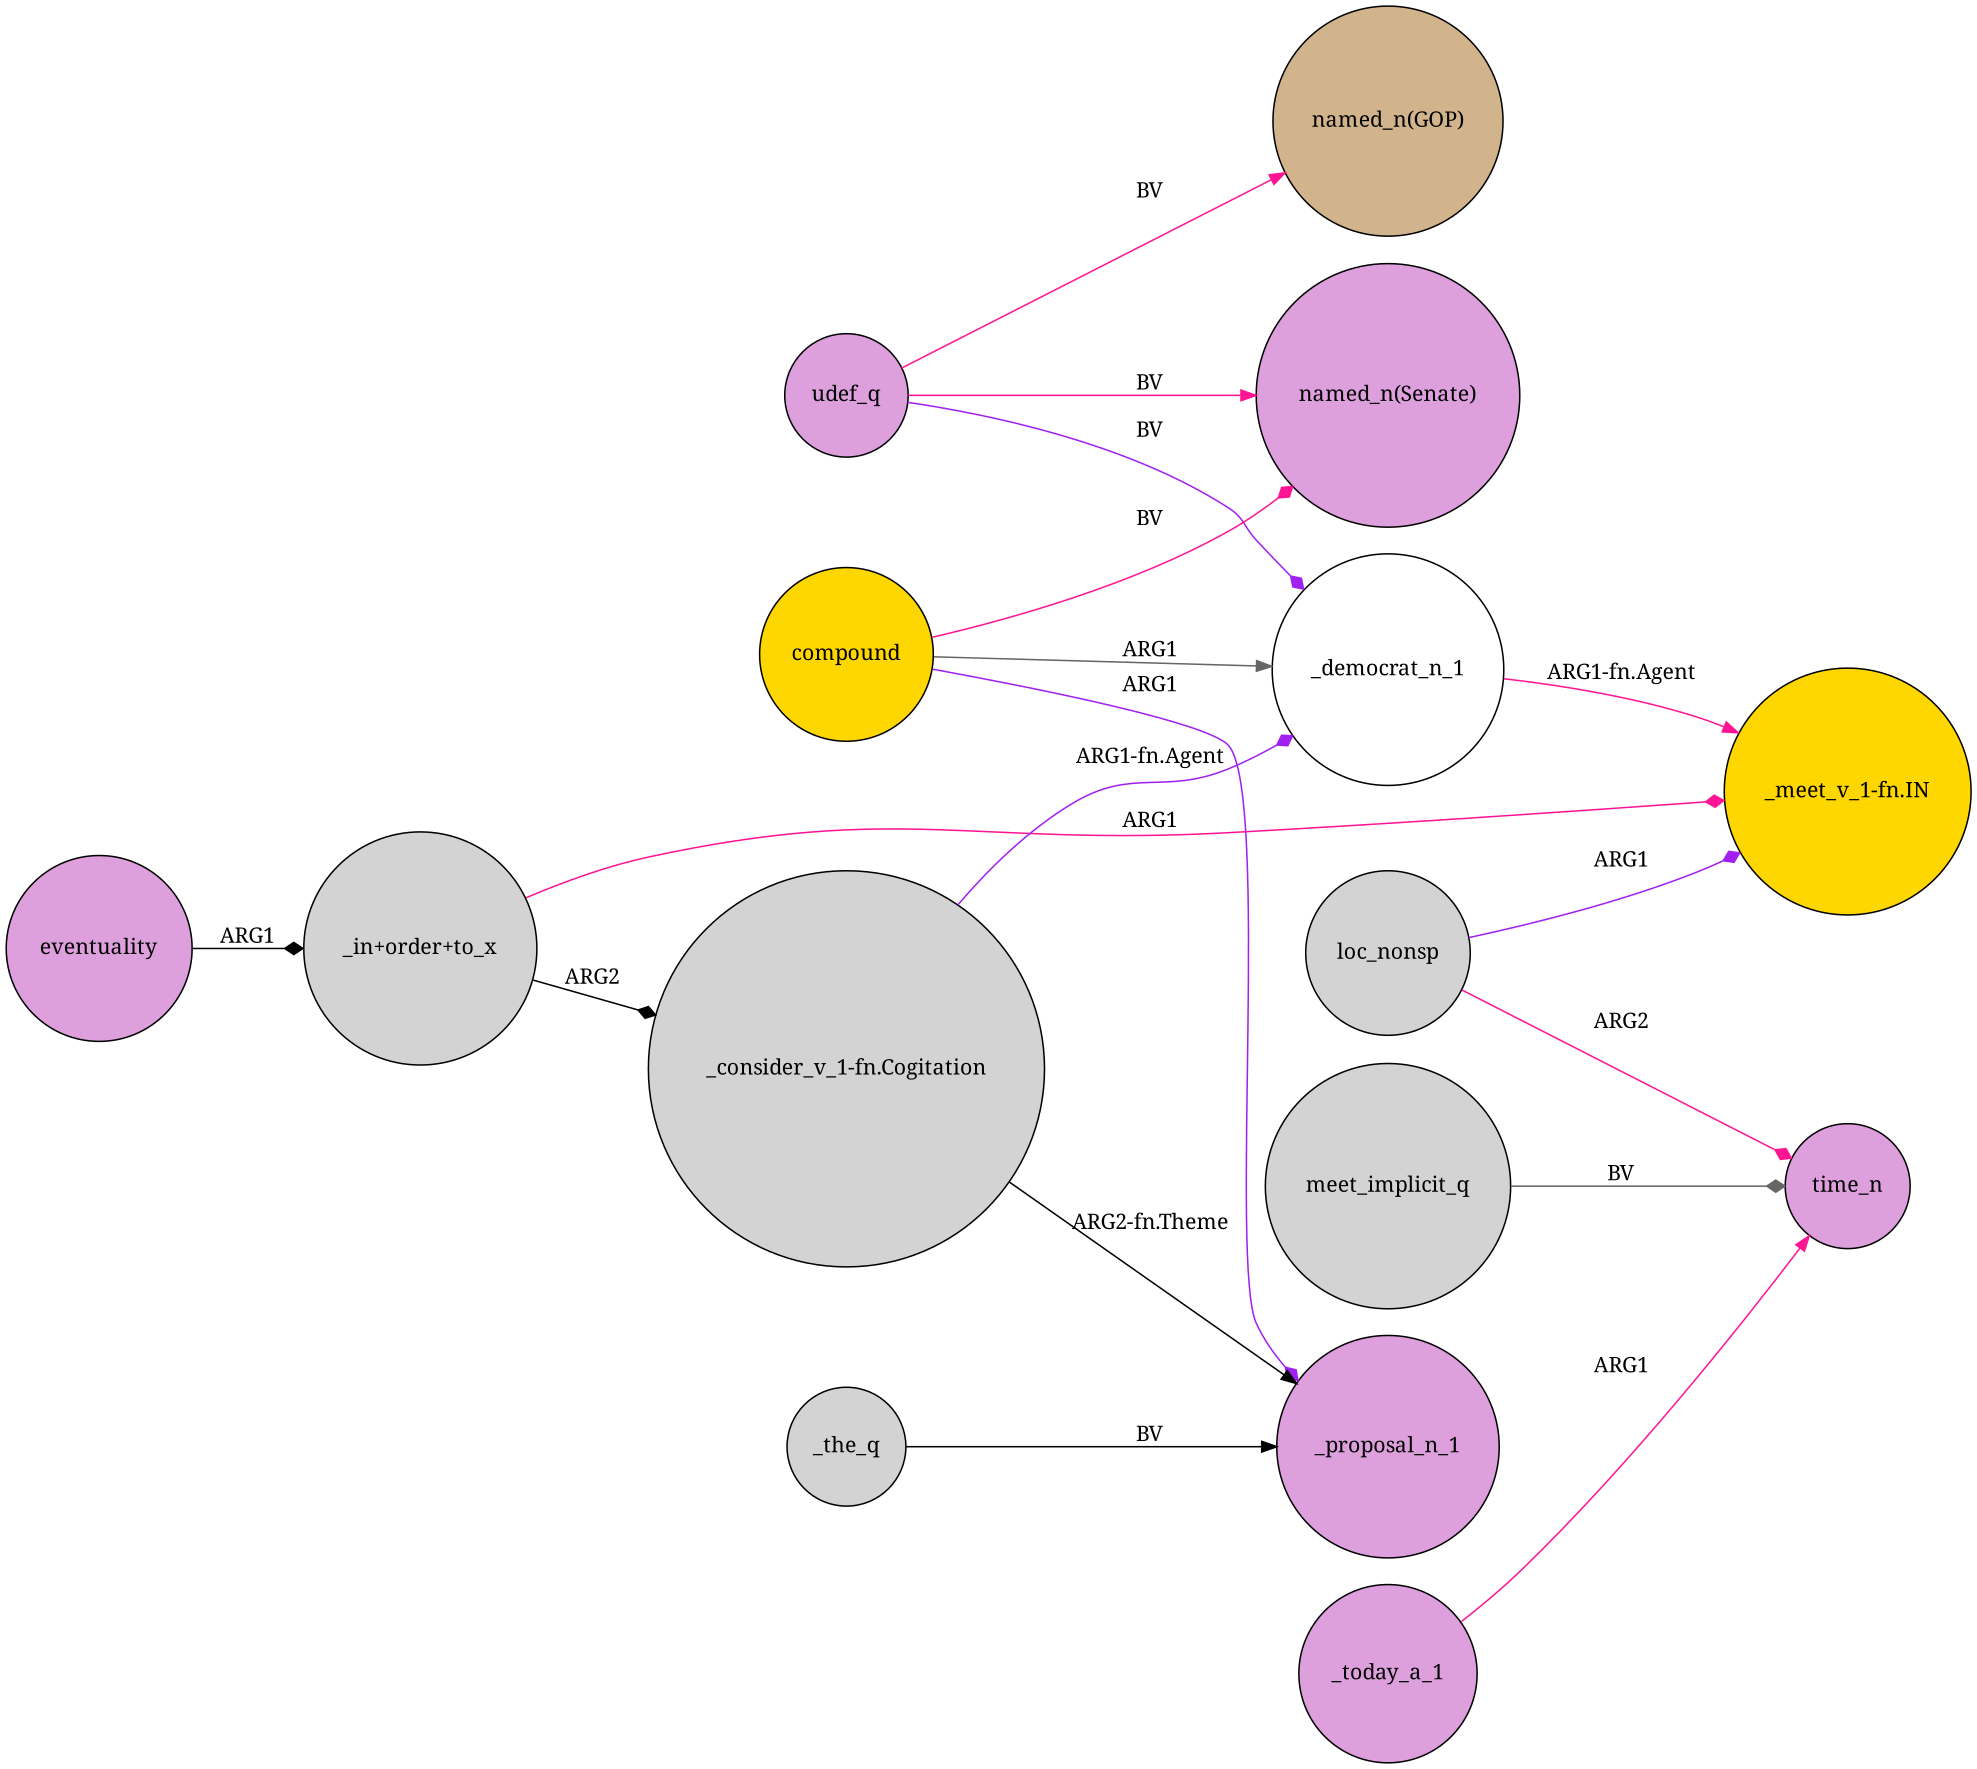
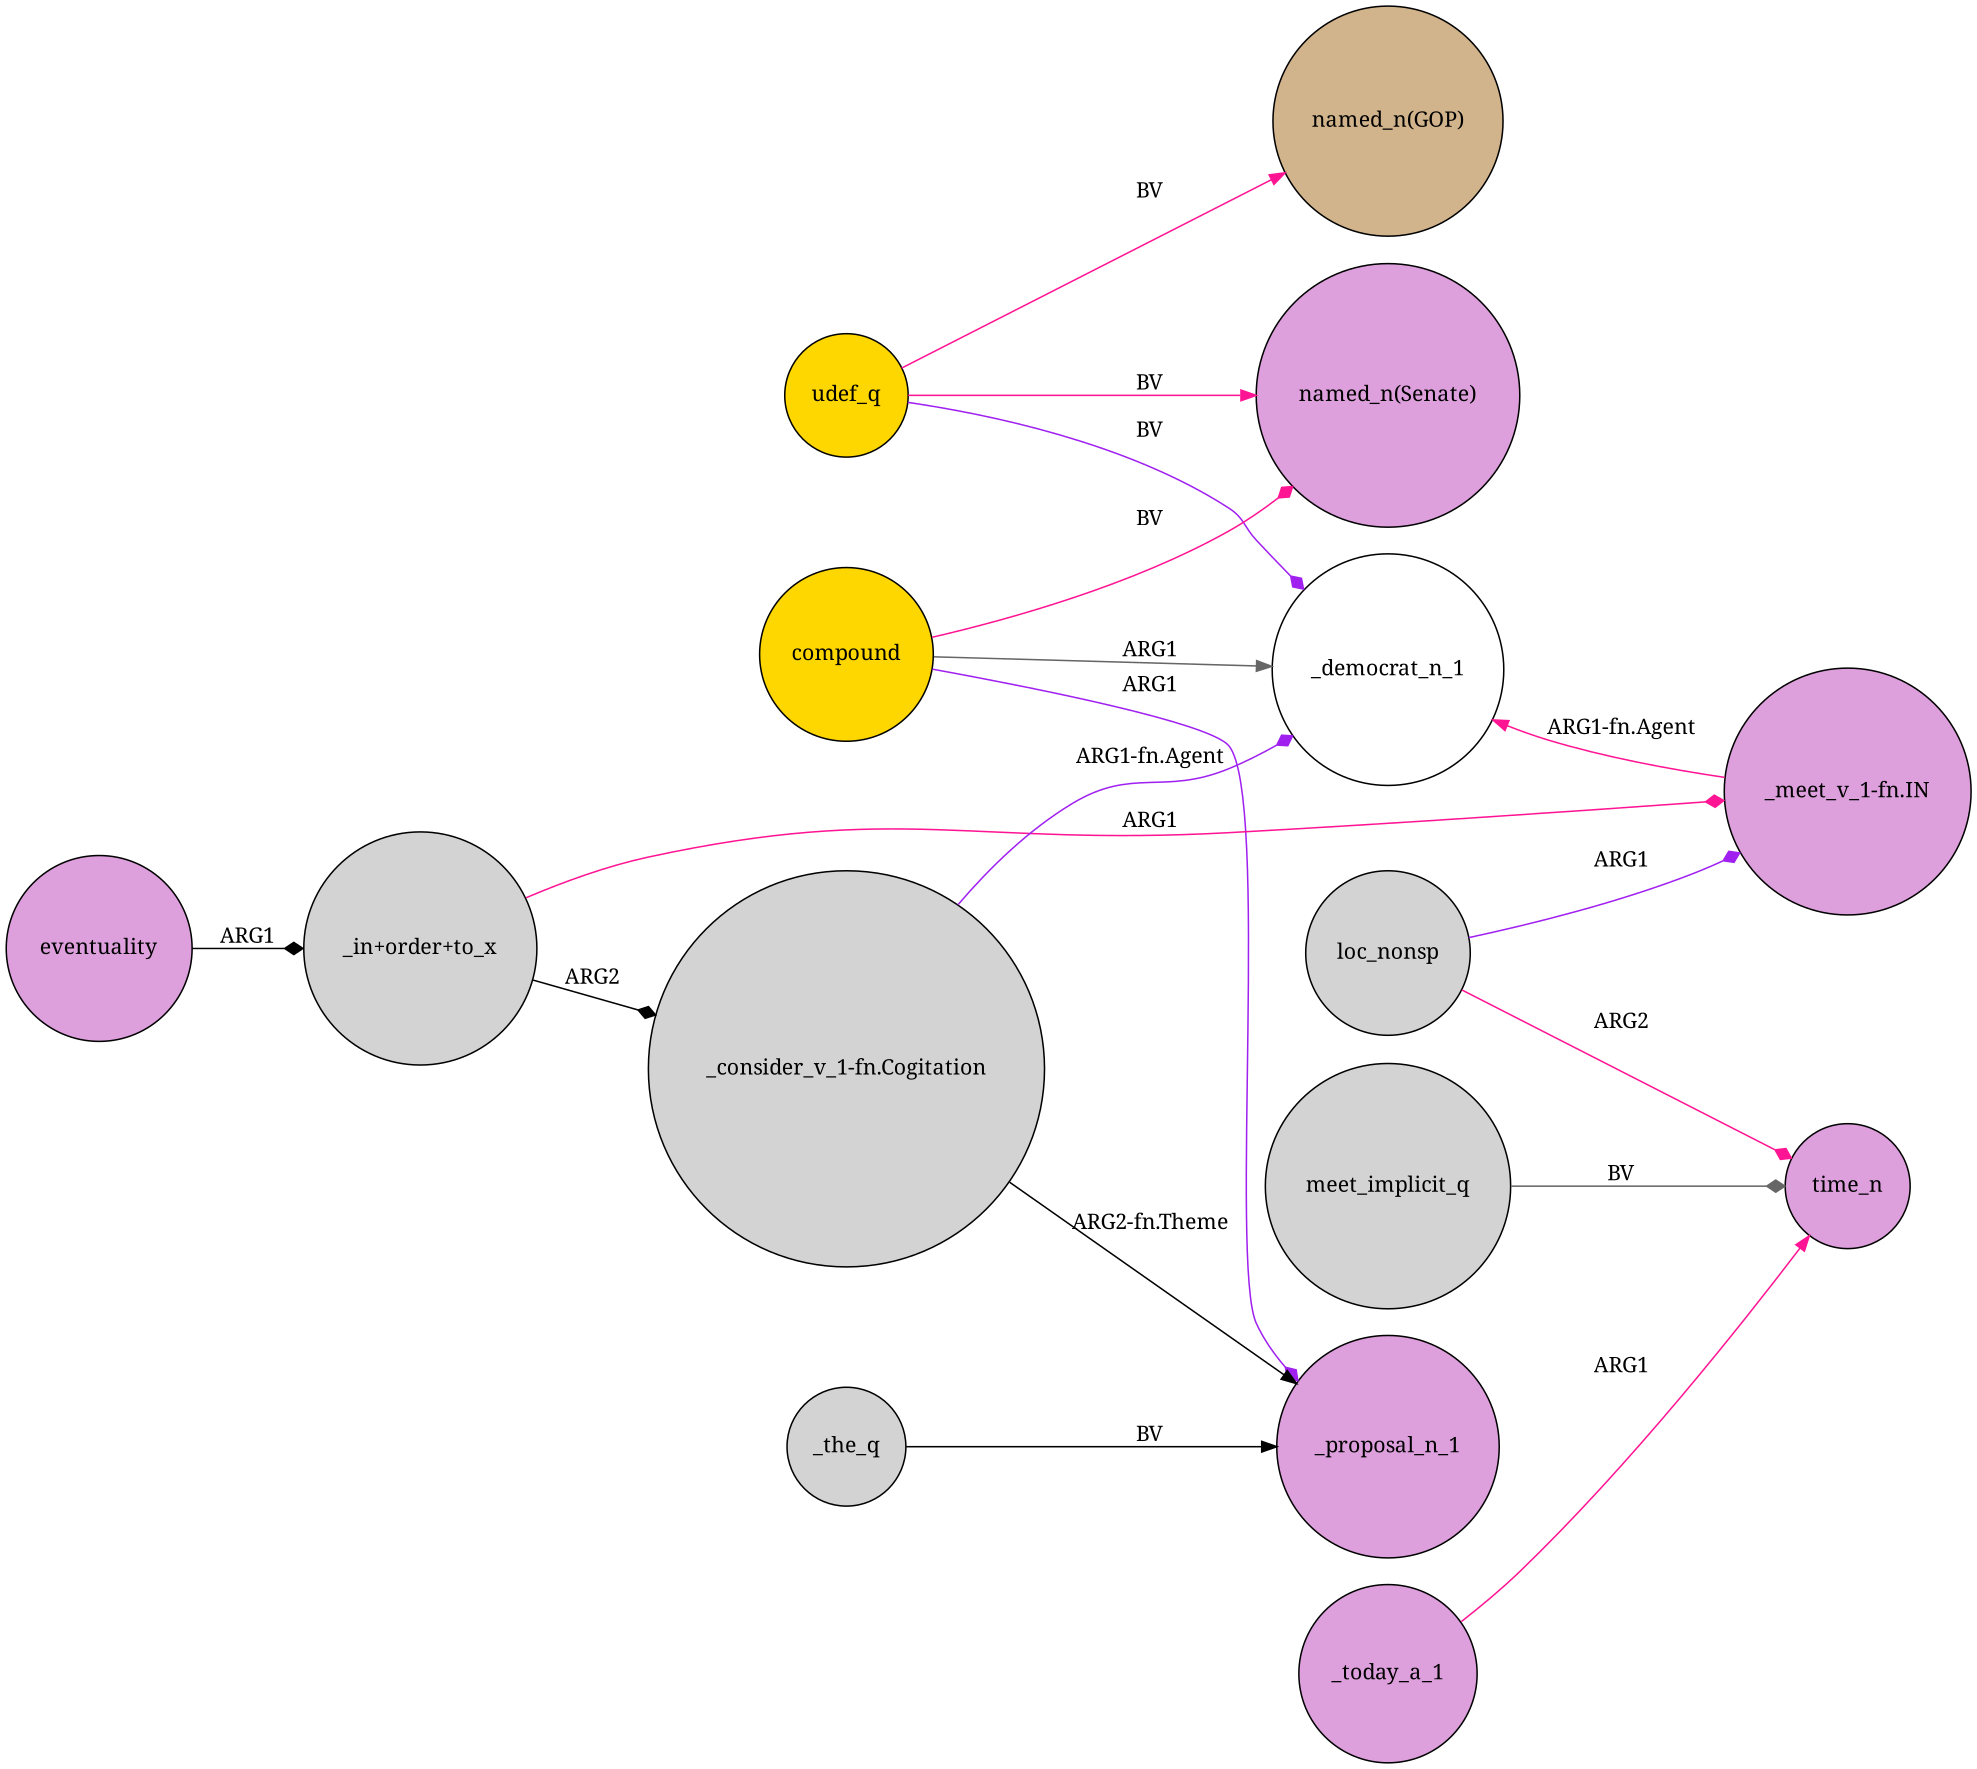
node "udef_q": fillcolor plum -> gold
edge "_democrat_n_1" -> "_meet_v_1-fn.IN": reversed
node "_meet_v_1-fn.IN": fillcolor gold -> plum
